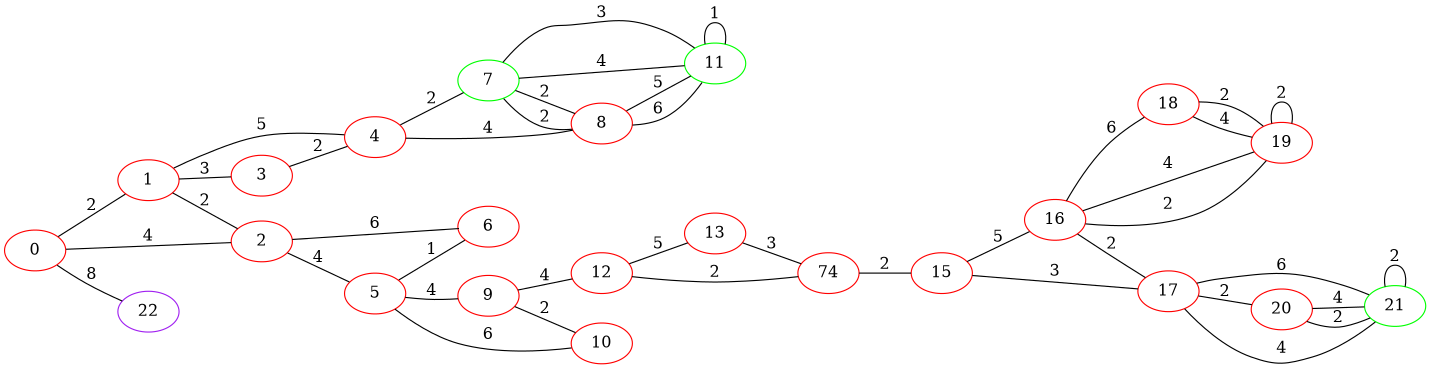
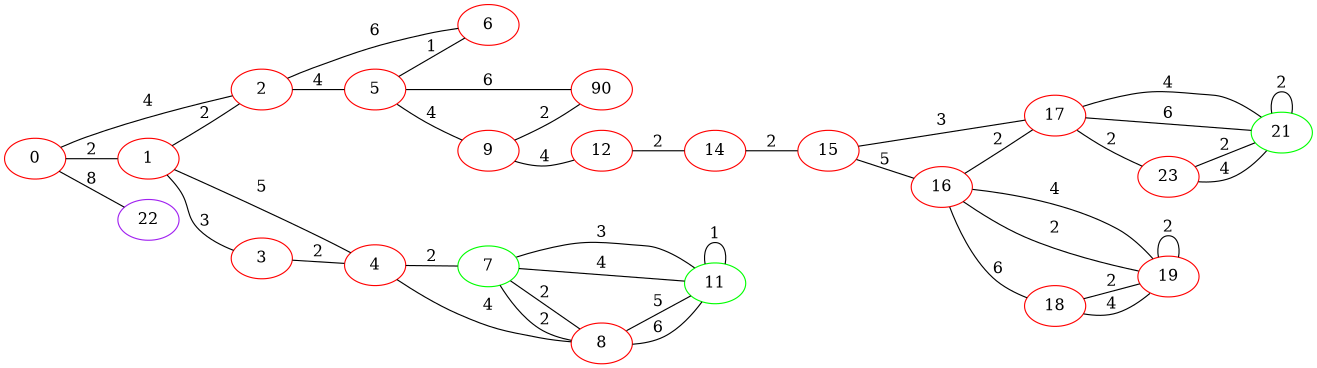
node "13": removed
node "74": label "74" -> "14"
node "20": label "20" -> "23"
node "10": label "10" -> "90"
